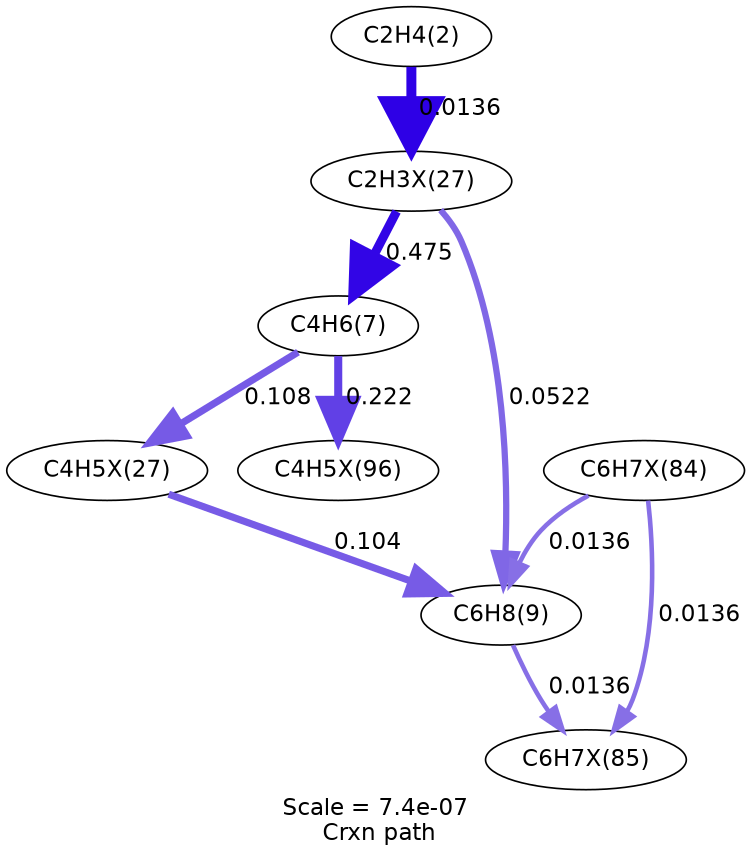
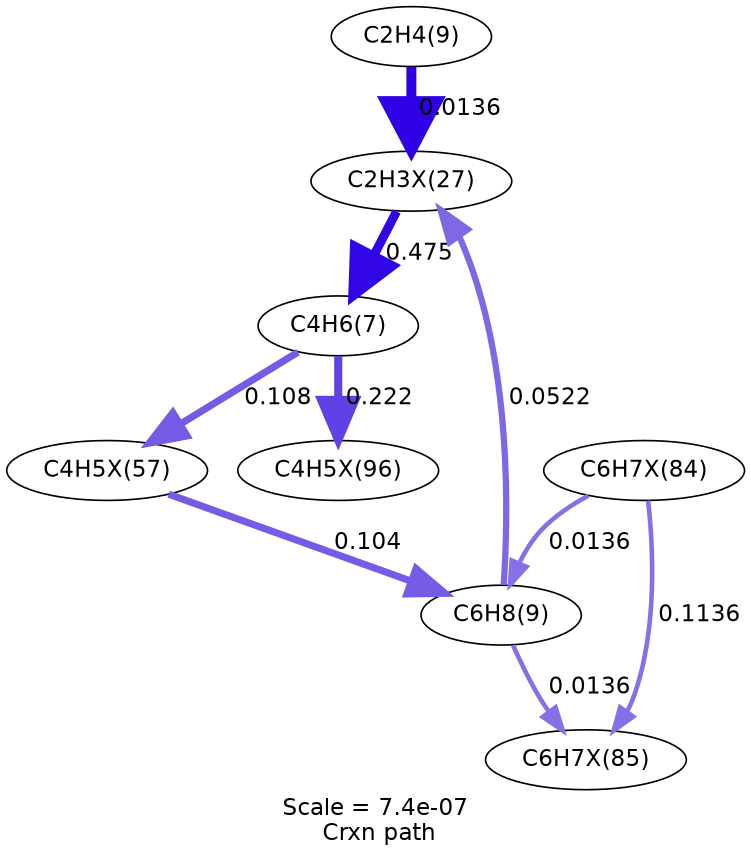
node "C2H4(2)": label "C2H4(2)" -> "C2H4(9)"
edge "C2H3X(27)" -> "C6H8(9)": reversed
node "C4H5X(27)": label "C4H5X(27)" -> "C4H5X(57)"
edge "C6H7X(84)" -> "C6H7X(85)": label " 0.0136" -> " 0.1136"
